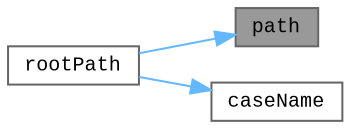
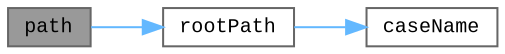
edge "rootPath" -> "path": reversed
